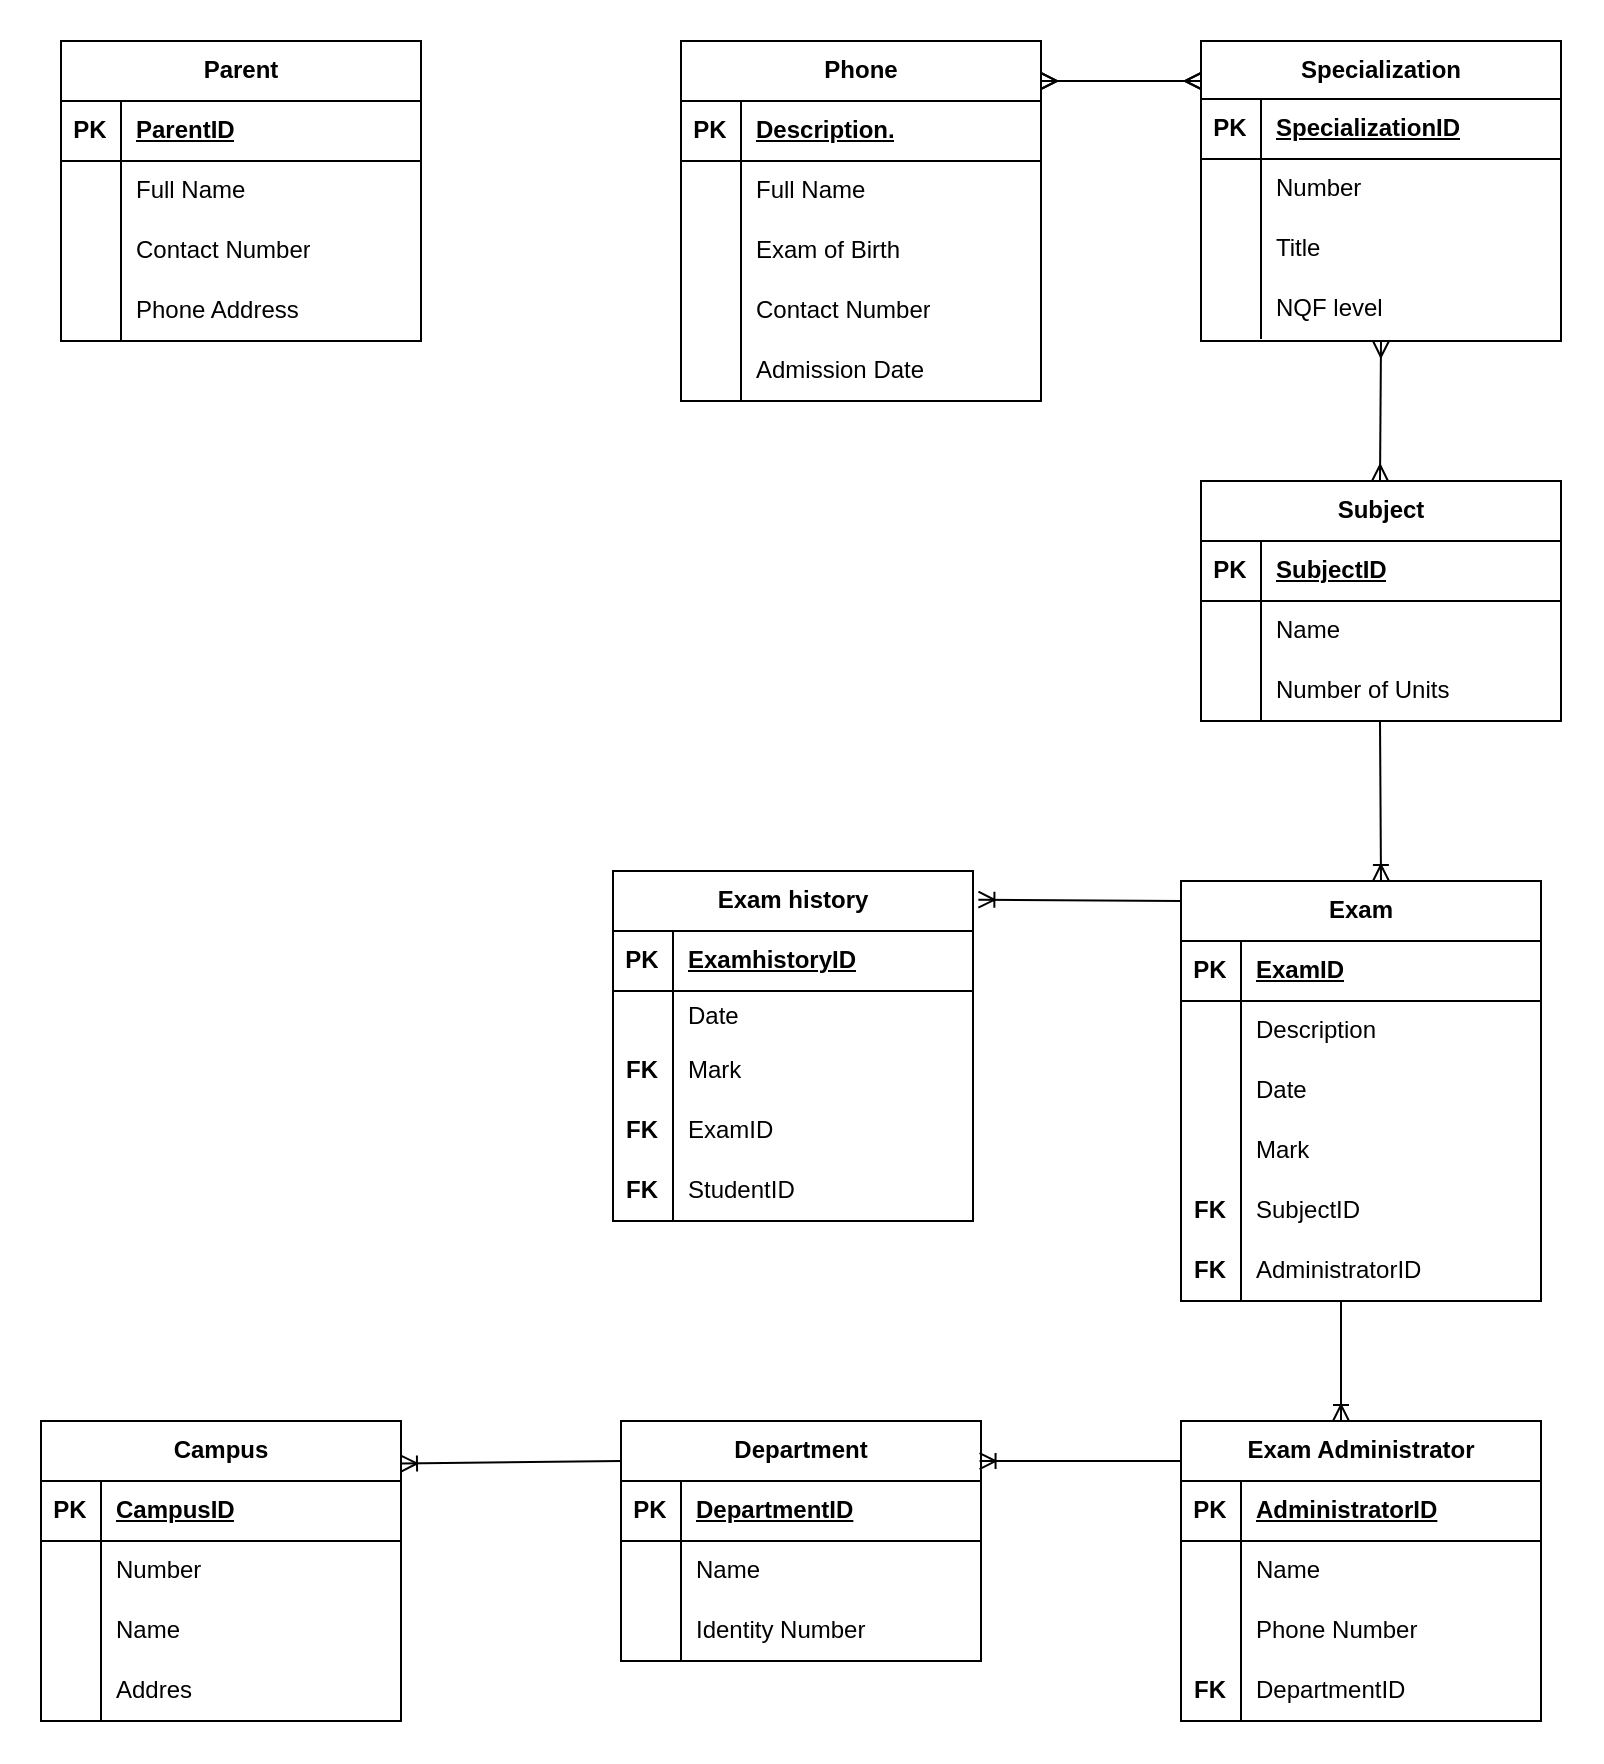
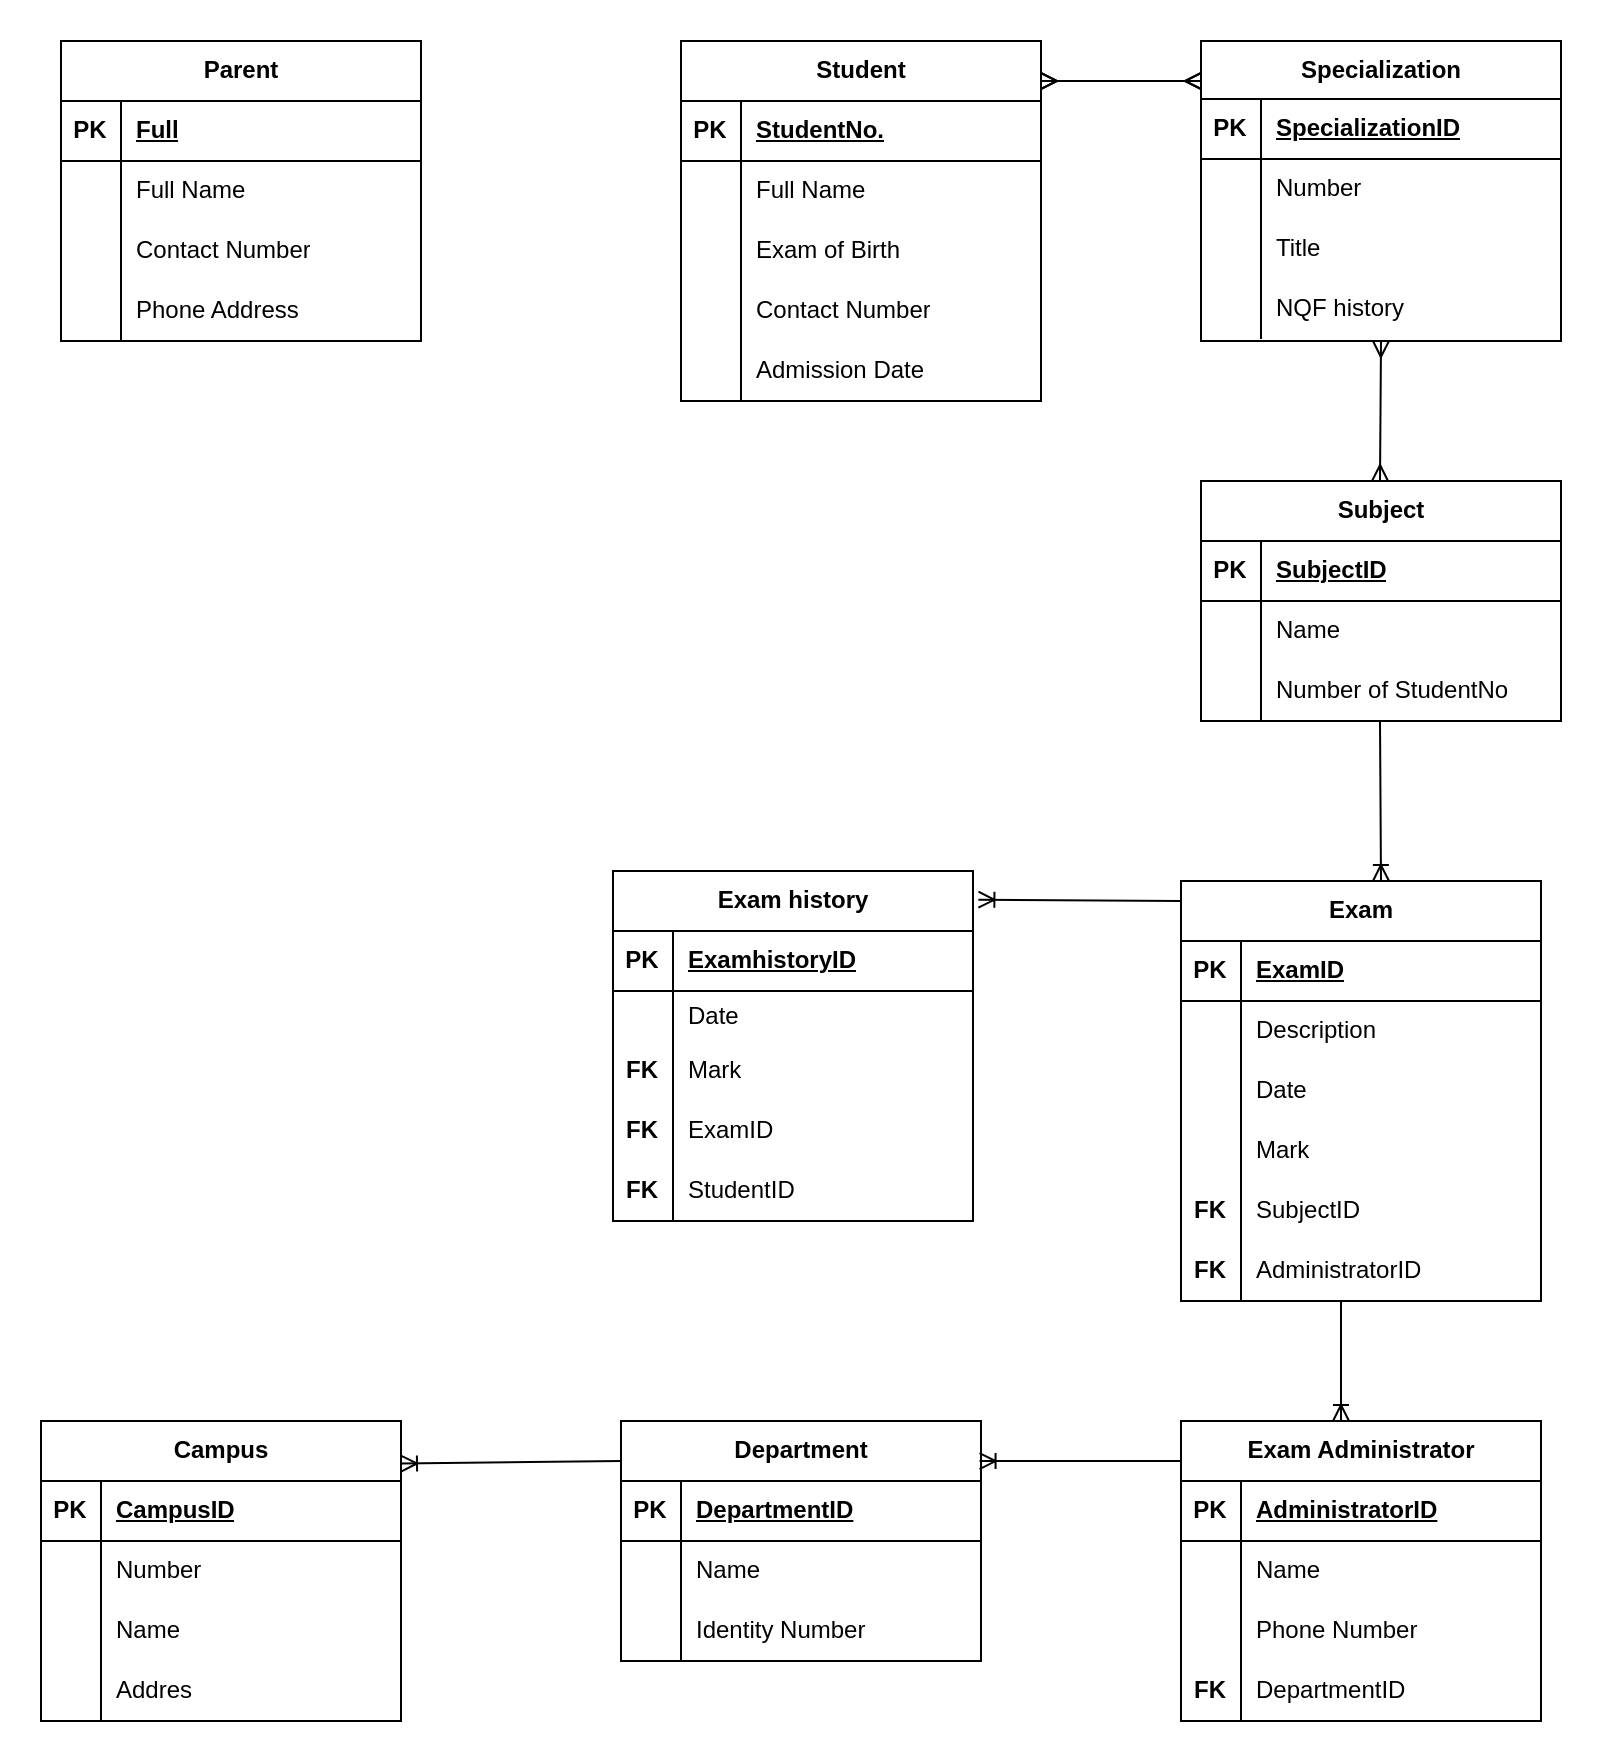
node "Phone": label "Phone" -> "Student"
node "ParentID": label "ParentID" -> "Full"
node "Description.": label "Description." -> "StudentNo."
node "NQF level": label "NQF level" -> "NQF history"
node "Number of Units": label "Number of Units" -> "Number of StudentNo"
